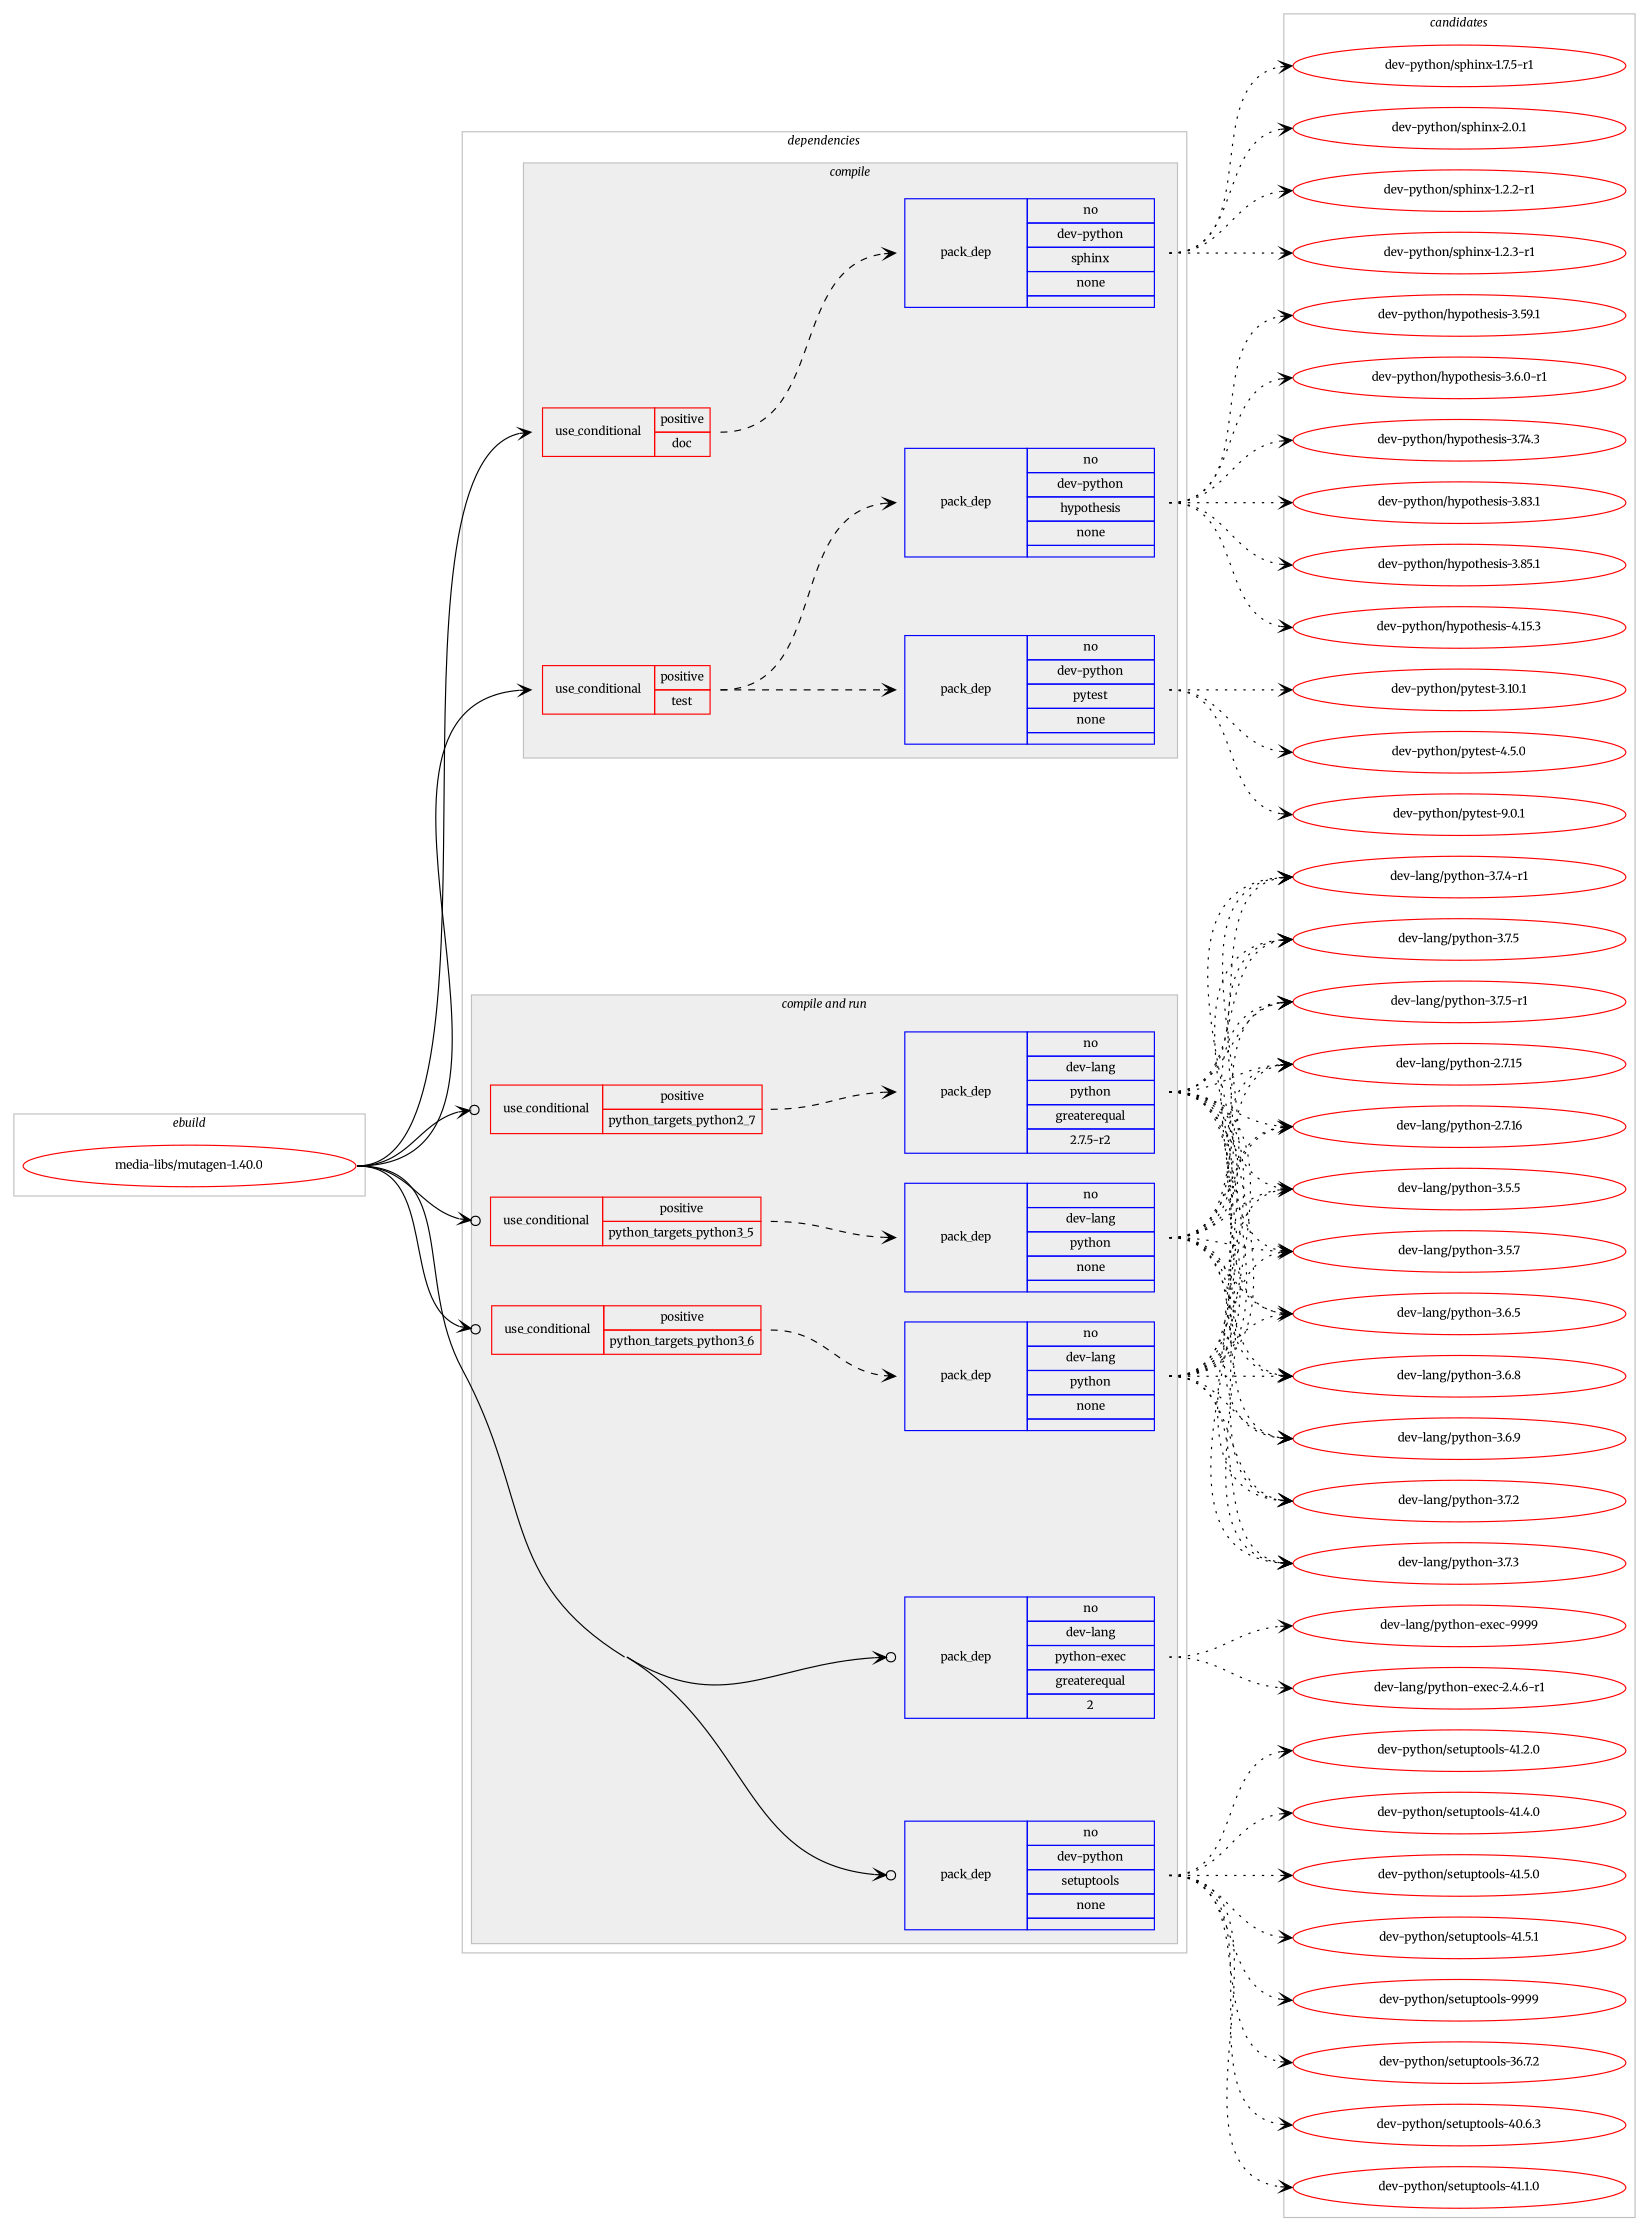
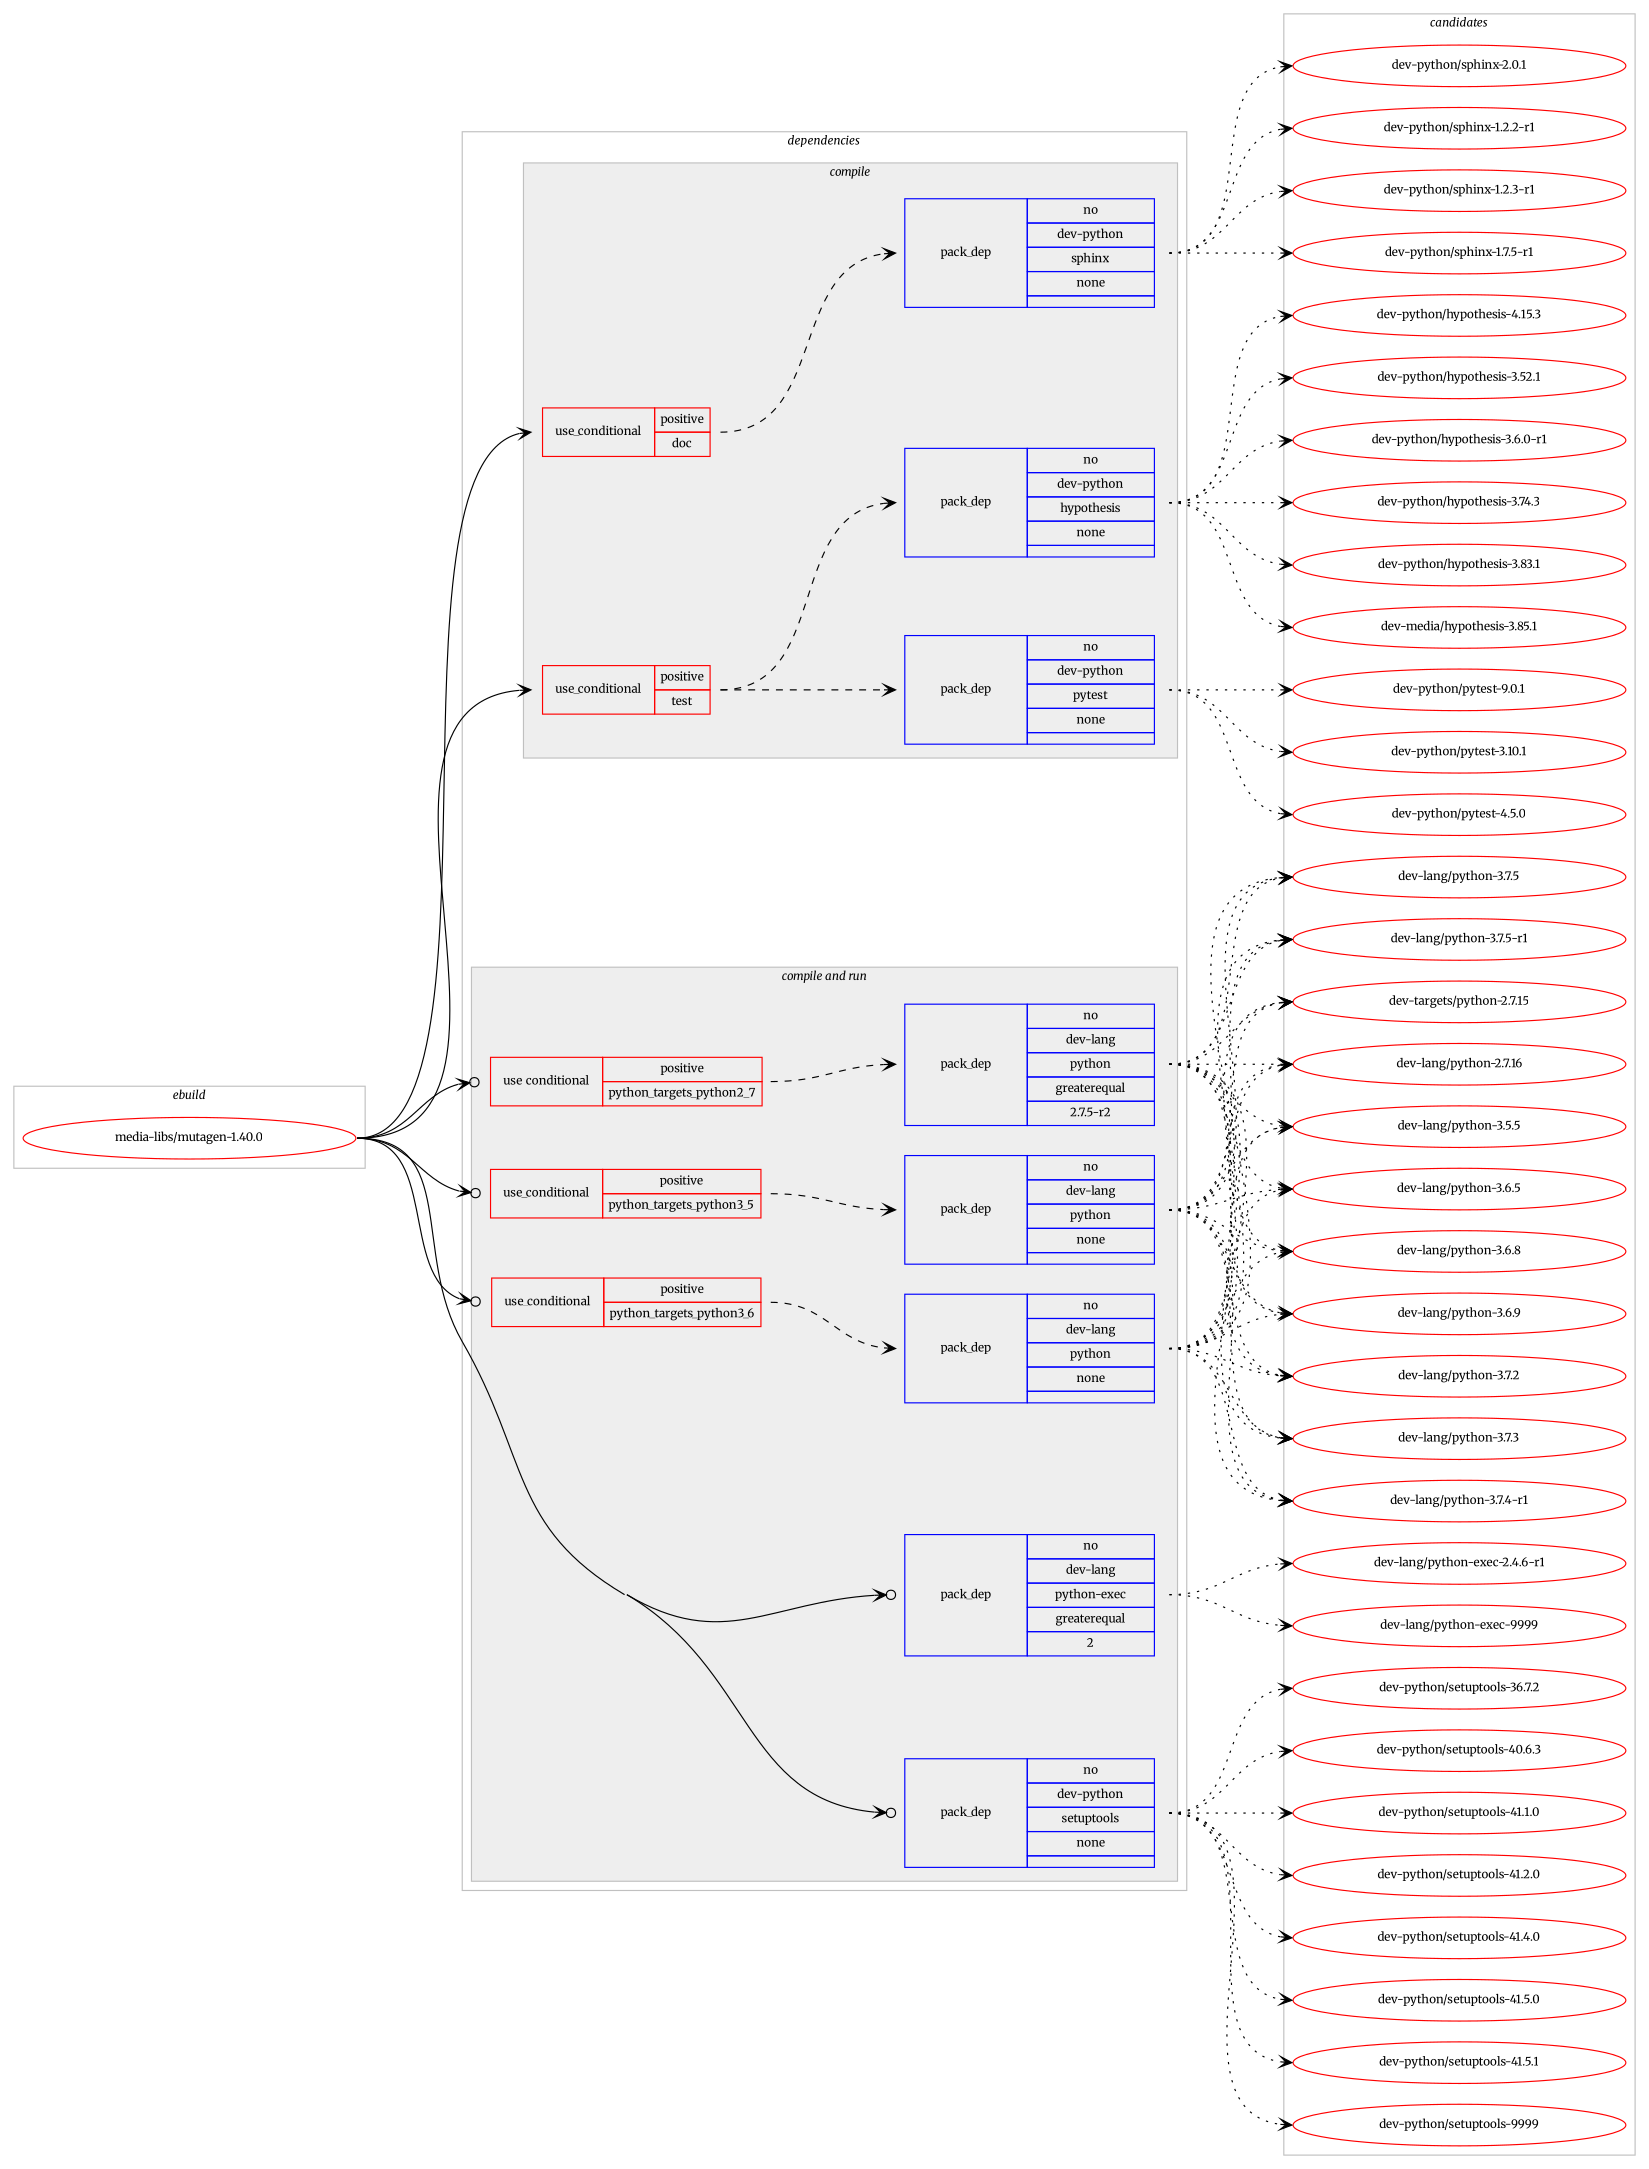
node "dev-python/hypothesis-3.59.1": label "dev-python/hypothesis-3.59.1" -> "dev-python/hypothesis-3.52.1"
node "dev-python/hypothesis-3.85.1": label "dev-python/hypothesis-3.85.1" -> "dev-media/hypothesis-3.85.1"
node "dev-lang/python-2.7.15": label "dev-lang/python-2.7.15" -> "dev-targets/python-2.7.15"
node "dev-lang/python-3.5.7": removed
